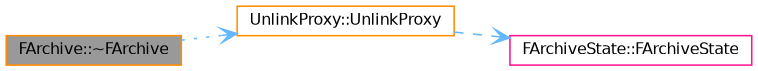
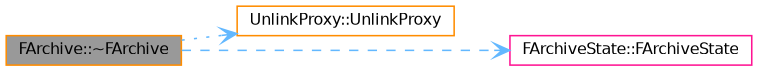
edge "UnlinkProxy::UnlinkProxy" -> "FArchiveState::FArchiveState": now "FArchive::~FArchive" -> "FArchiveState::FArchiveState"
